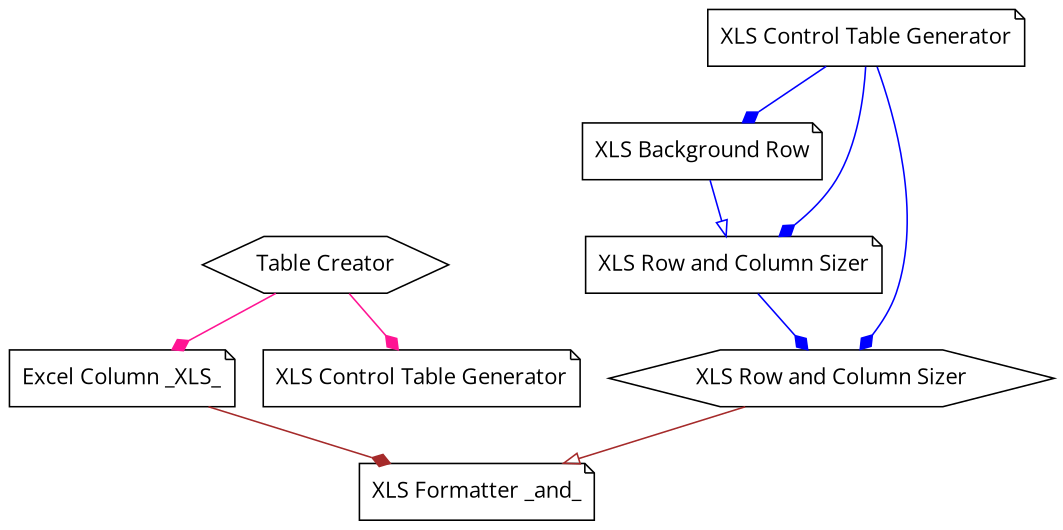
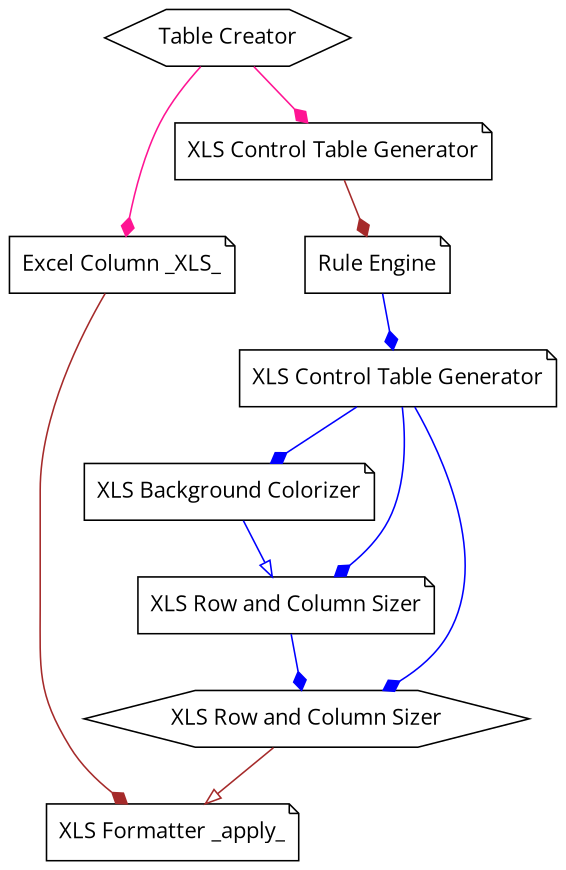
node "XLS Background Row": label "XLS Background Row" -> "XLS Background Colorizer"
node "Rule Engine": added
node "XLS Formatter _and_": label "XLS Formatter _and_" -> "XLS Formatter _apply_"
